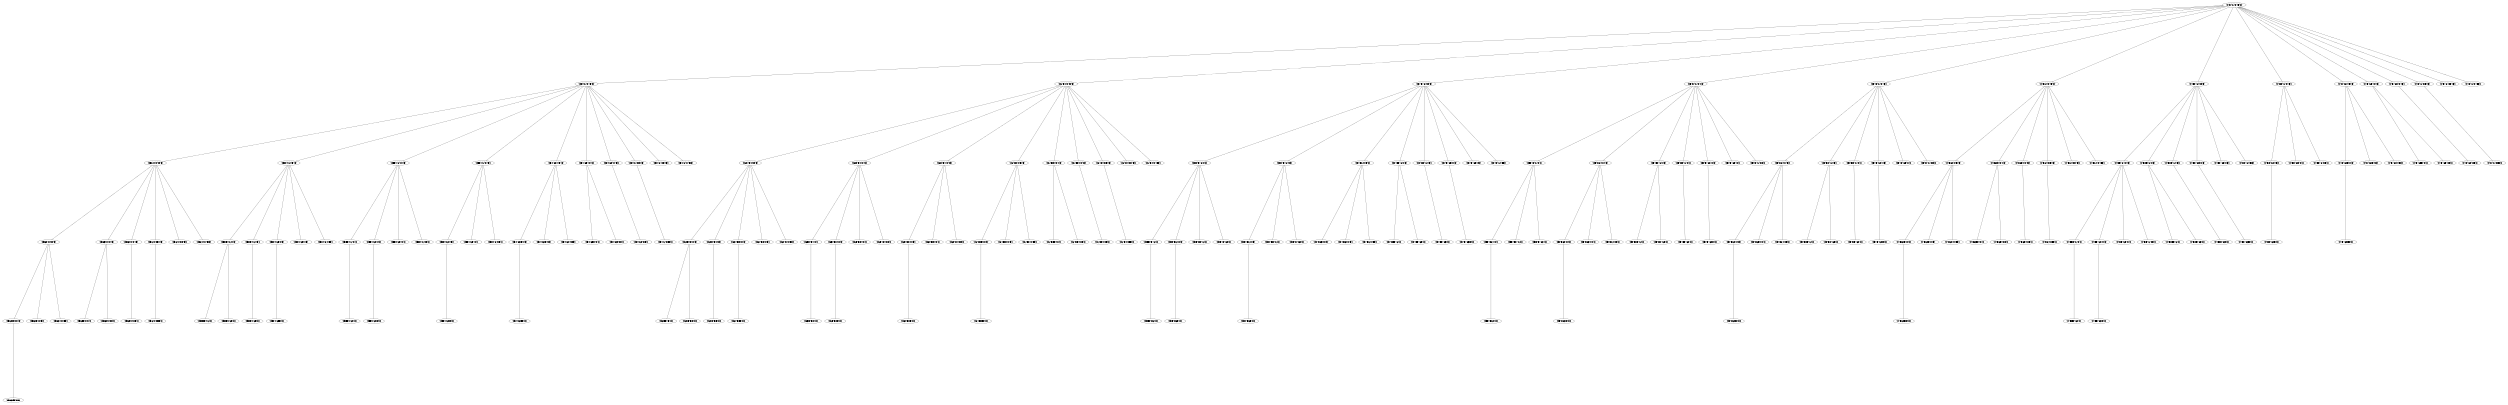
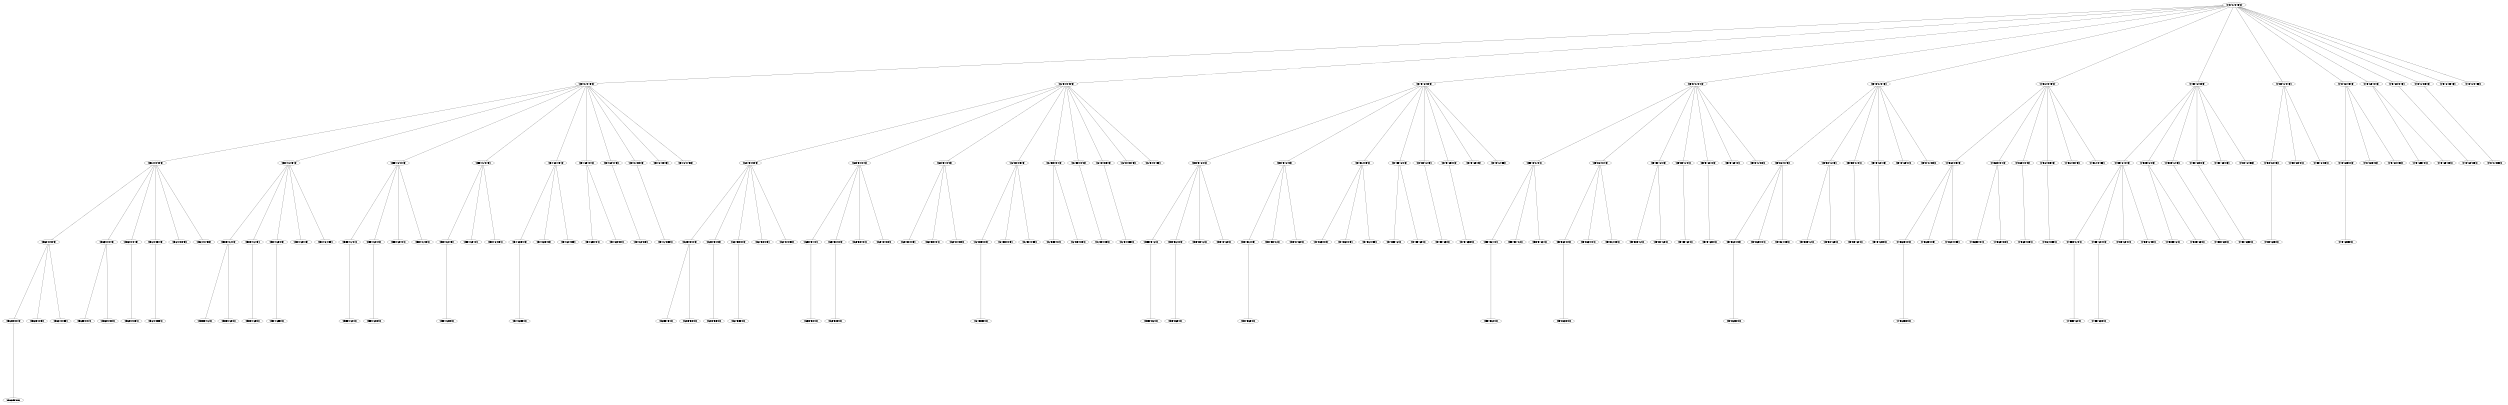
node "(ACF)(BDE)____": removed
